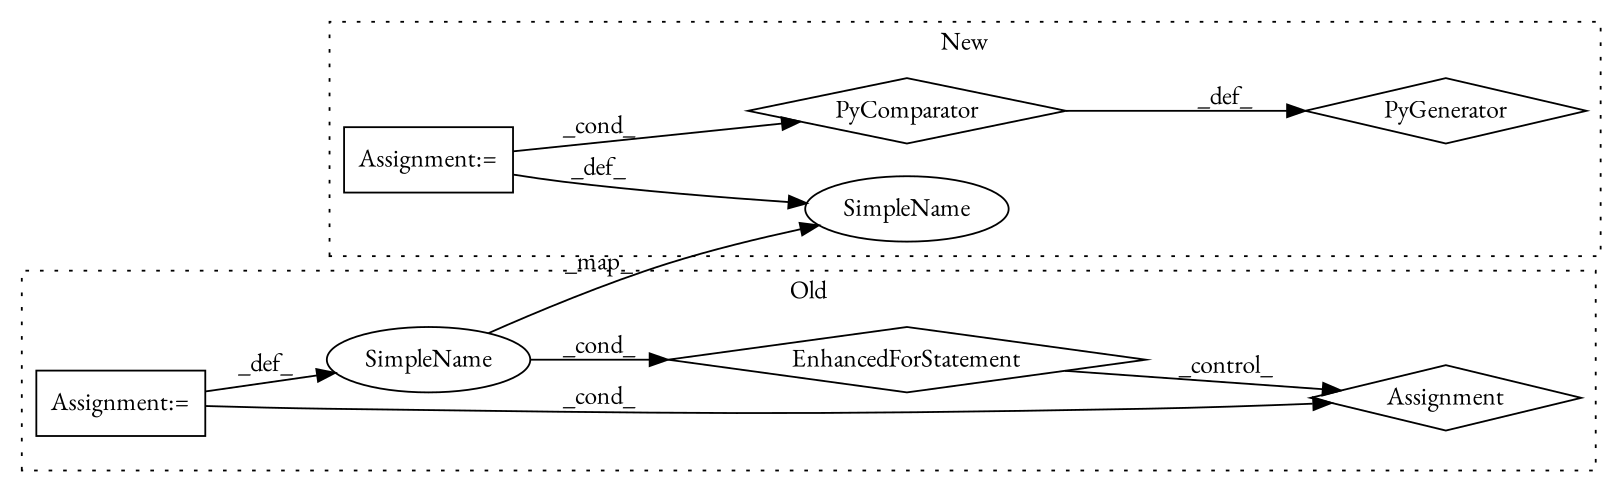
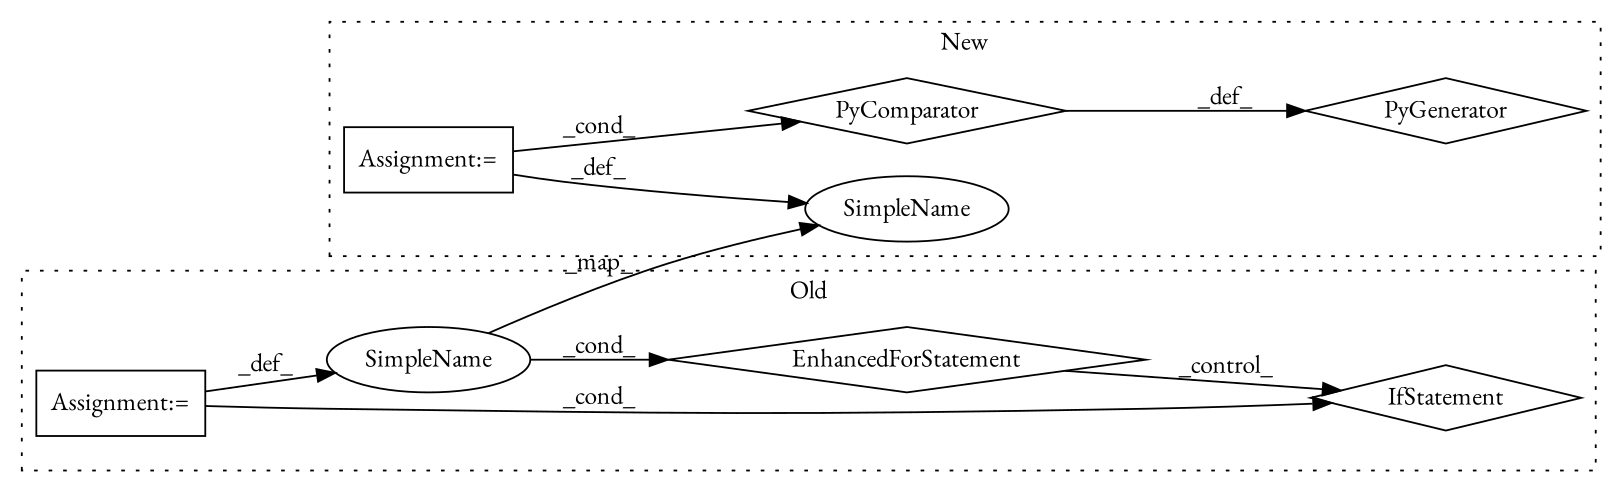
node "Assignment": label "Assignment" -> "IfStatement"
